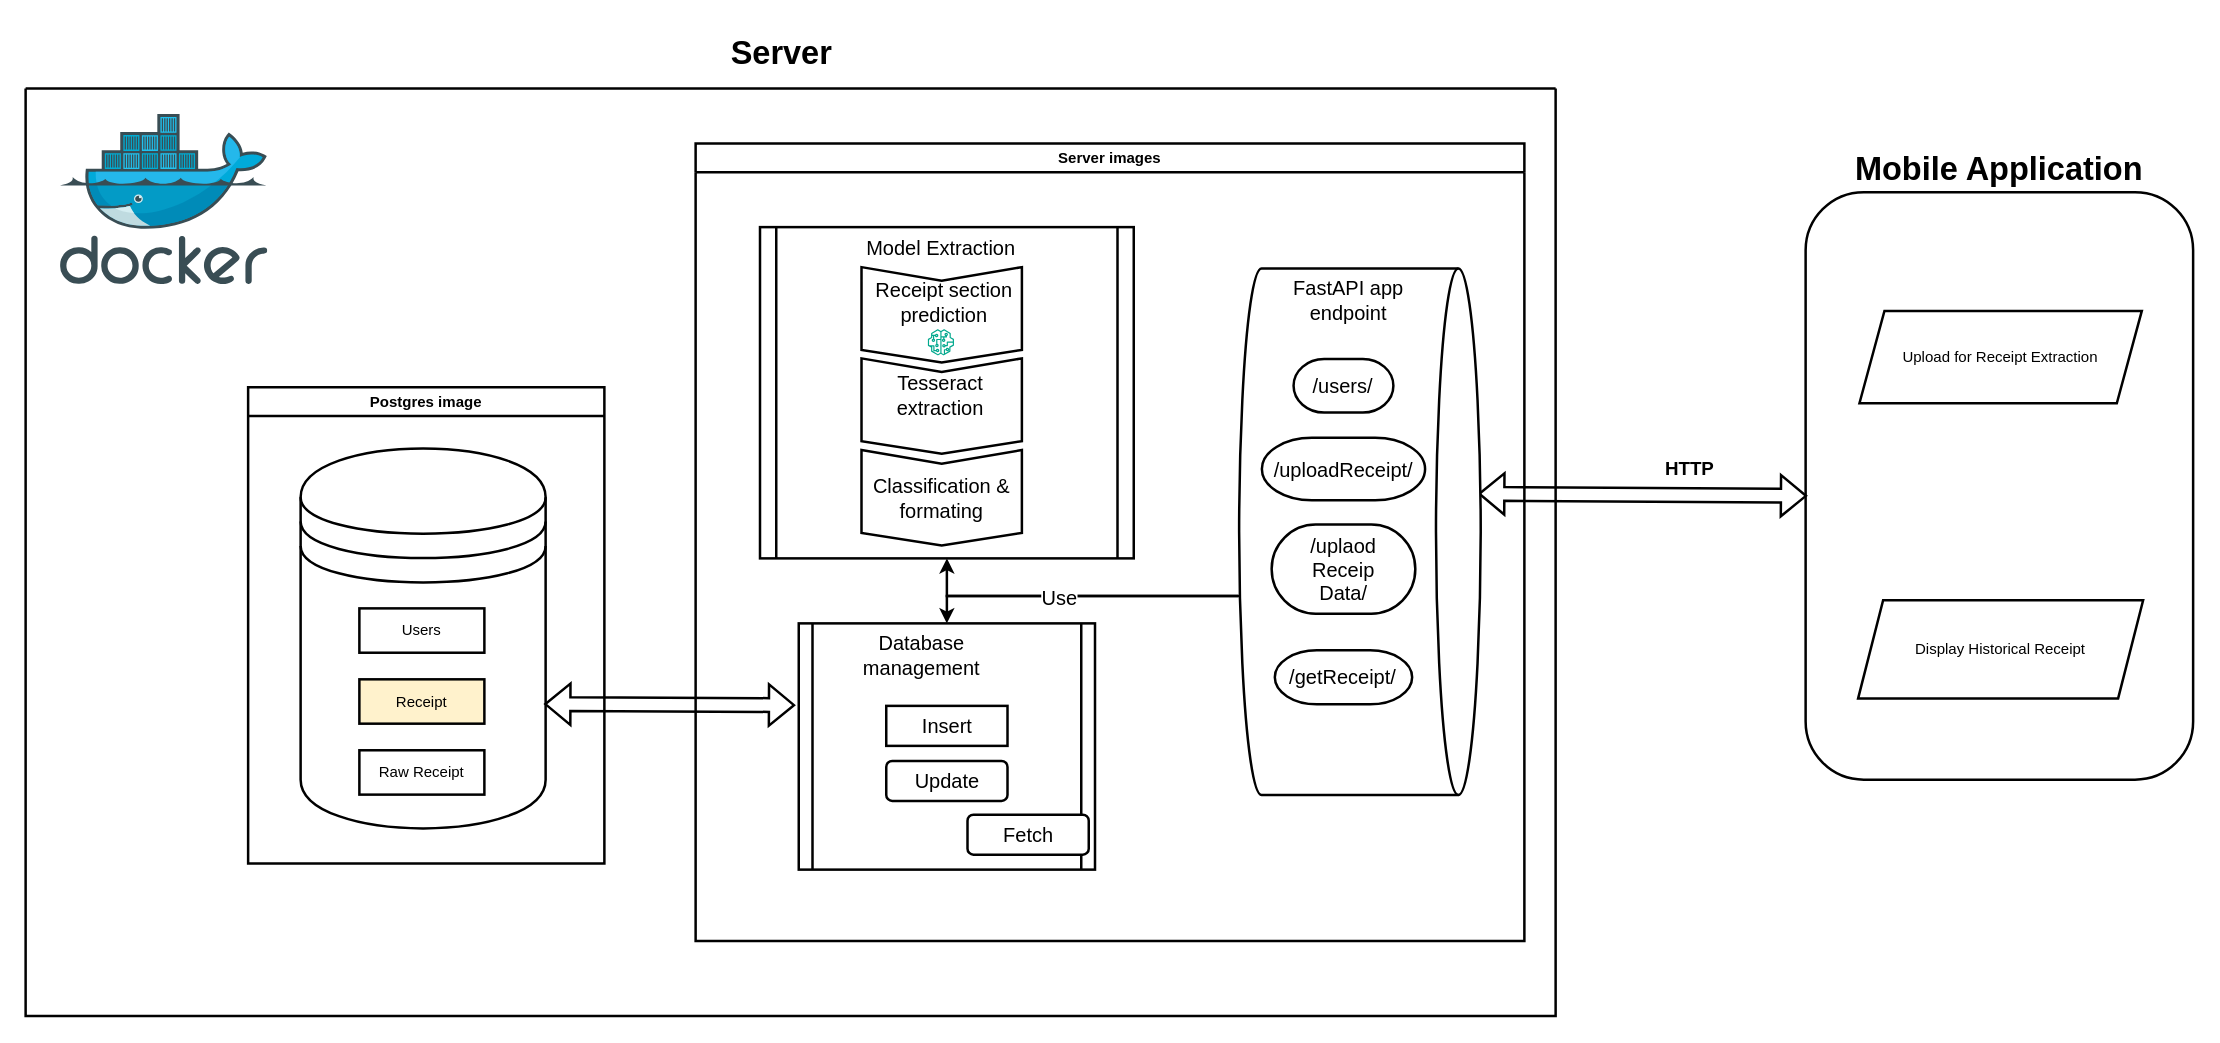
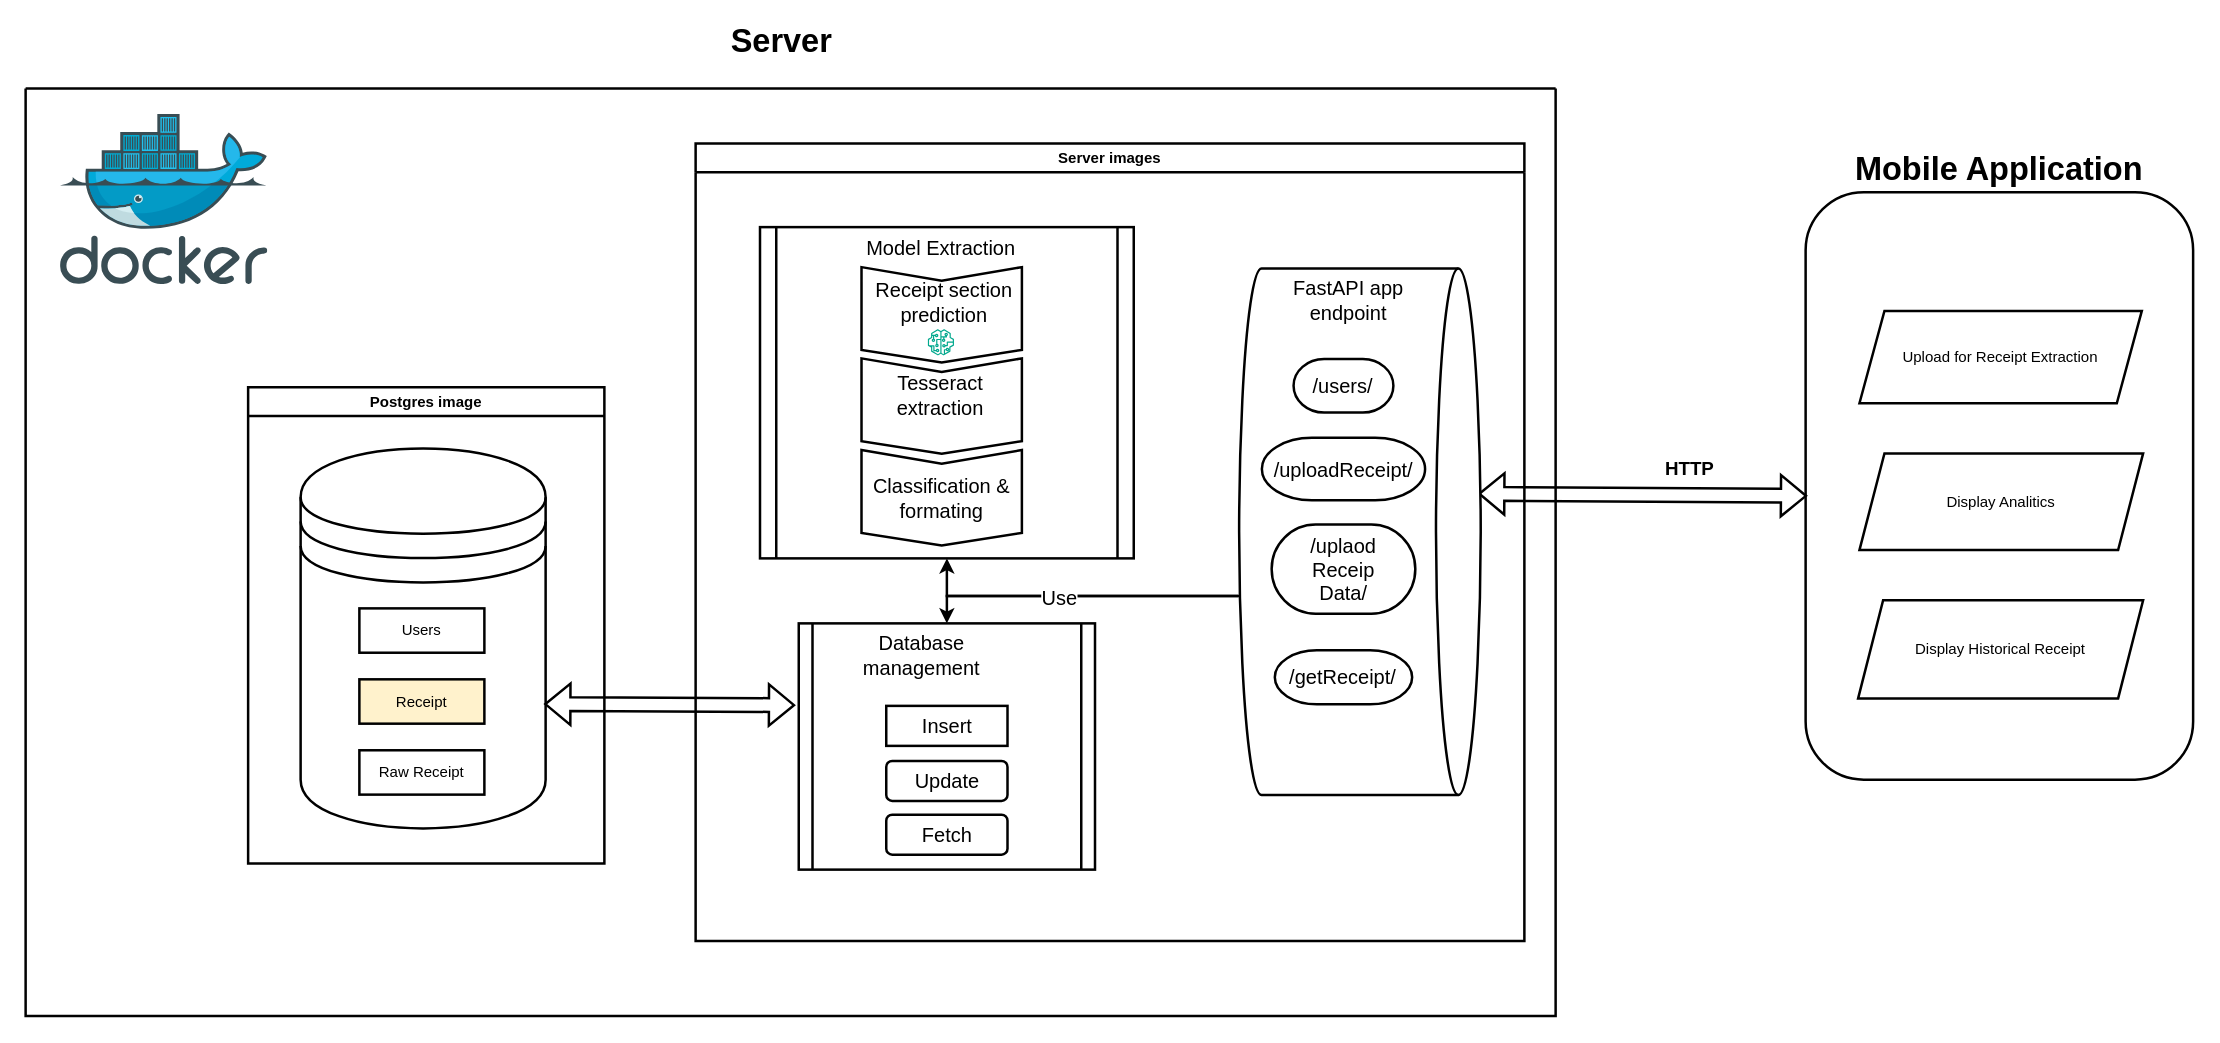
node "Server": moved (782, 54) -> (782, 41)
node "Display Analitics": added
node "Fetch": moved (1028, 834) -> (947, 834)
